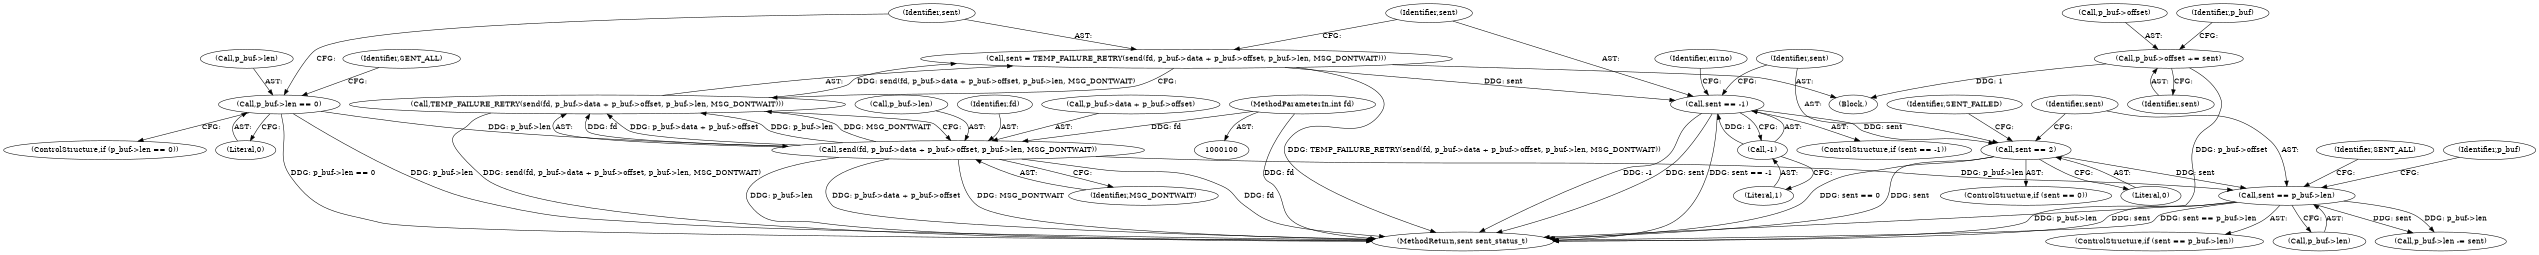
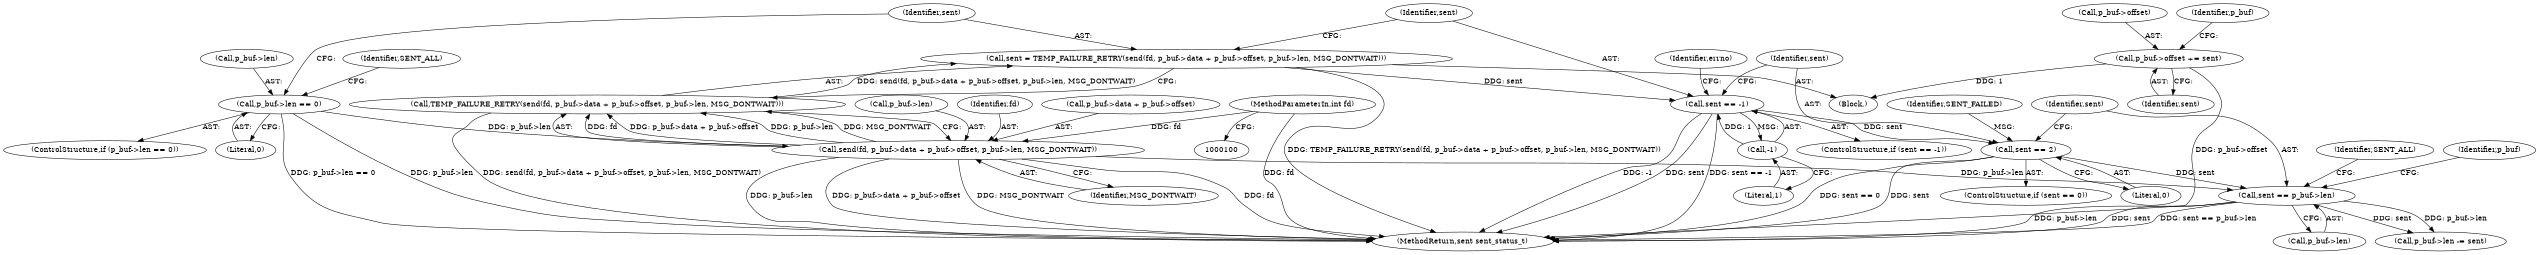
edge "(Call,p_buf->len == 0)" -> "(ControlStructure,if (p_buf->len == 0))": label "CFG: " -> "AST: "
edge "(MethodParameterIn,int fd)" -> "1000100": label "AST: " -> "CFG: "
edge "(Call,sent == -1)" -> "(Call,-1)": label "CFG: " -> "MSG: "
edge "(Identifier,SENT_FAILED)" -> "(Call,sent == 2)": label "CFG: " -> "MSG: "
node "(ControlStructure,if (sent == p_buf->len))": removed
